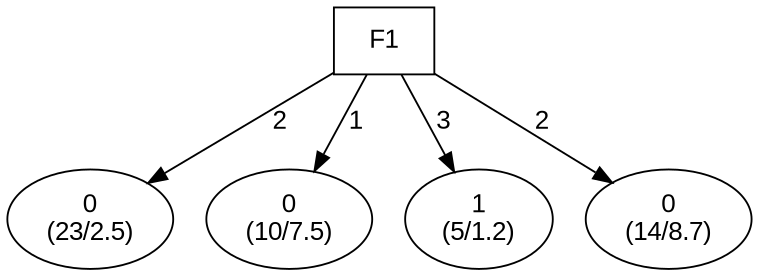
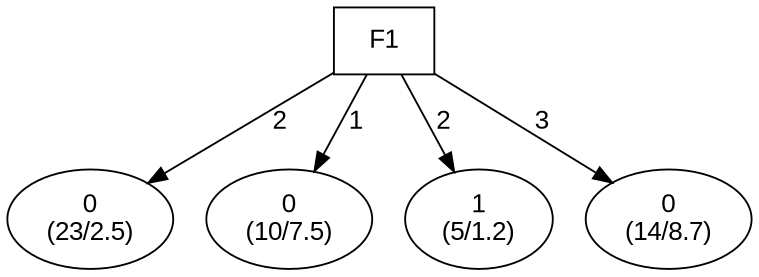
edge "F1" -> "1 (5/1.2)": label "3" -> "2"
edge "F1" -> "0 (14/8.7)": label "2" -> "3"
